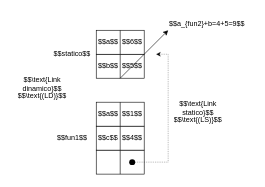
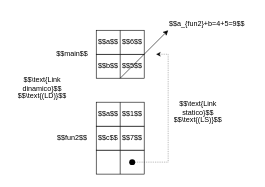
node "$$statico$$": label "$$statico$$" -> "$$main$$"
node "$$fun1$$": label "$$fun1$$" -> "$$fun2$$"
node "$$4$$": label "$$4$$" -> "$$7$$"
